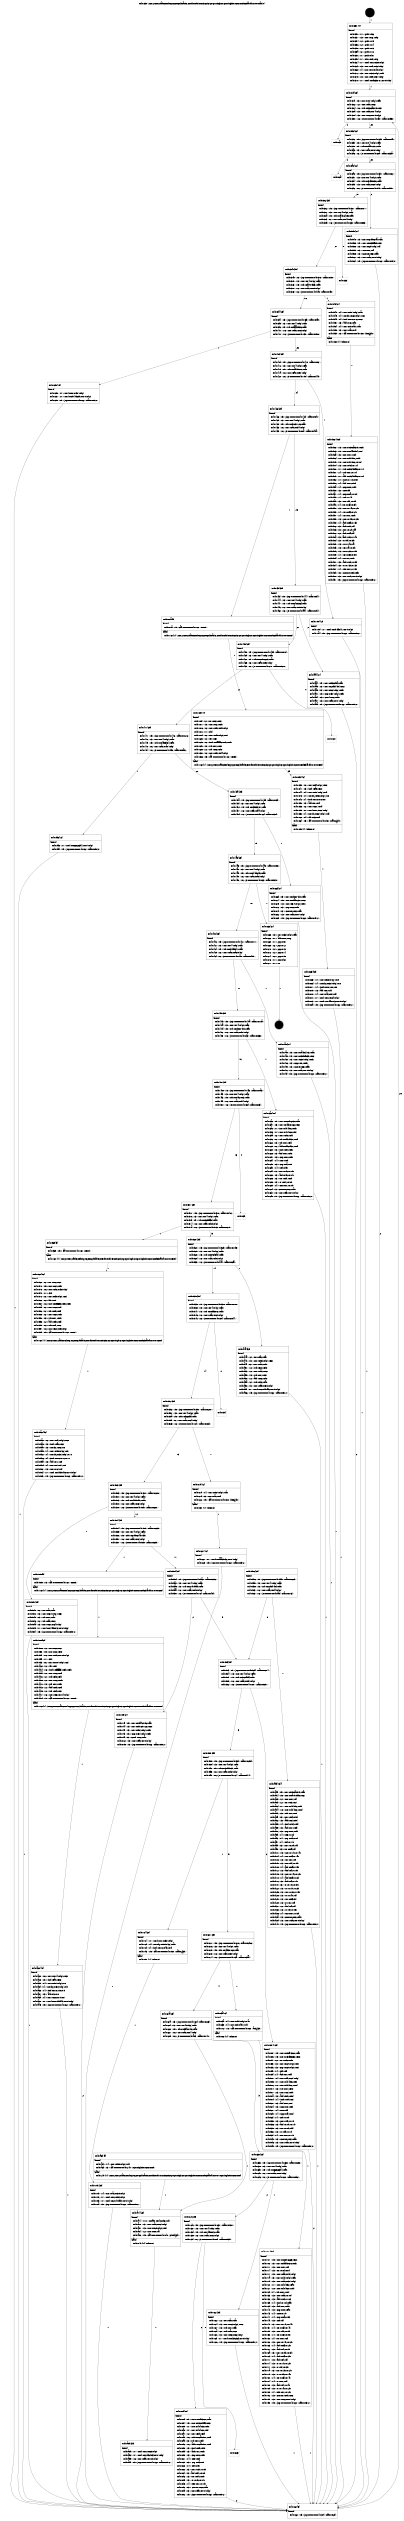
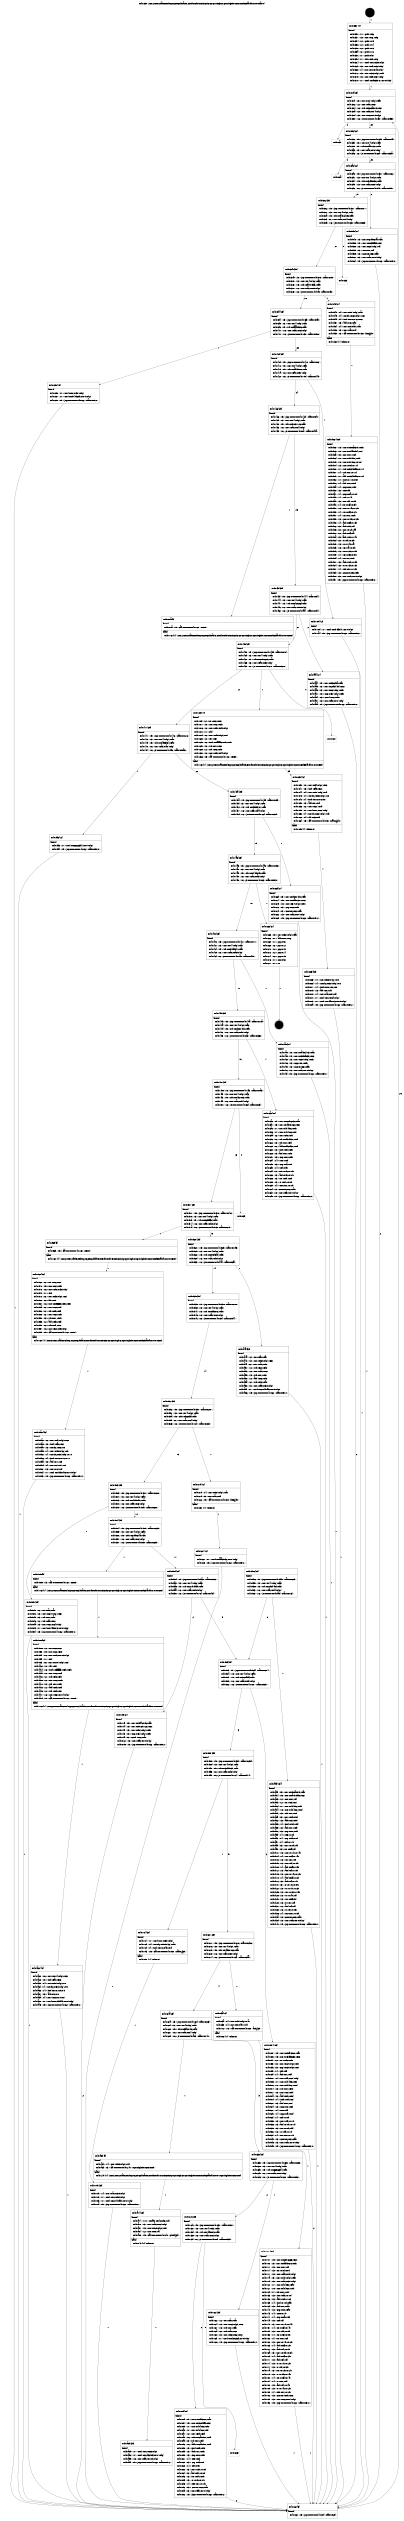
edge "0x40180a [5]" -> "0x40180f [44]": now "0x401458 [25]" -> "0x40180f [44]"
node "0x401c94": removed
edge "0x40161a [25]" -> "0x401a74 [23]": now "0x40161a [25]" -> "0x401a6b [9]"
